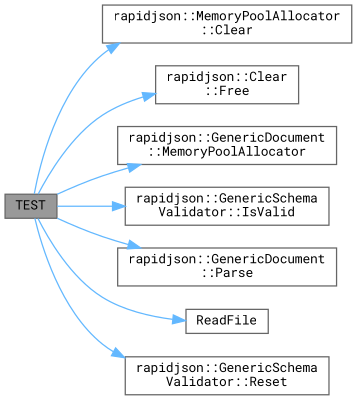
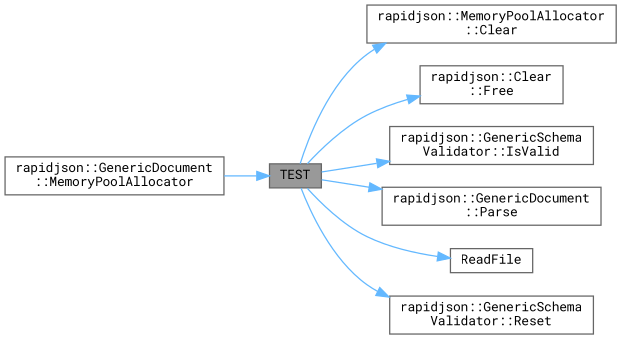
edge "TEST" -> "rapidjson::GenericDocument ::MemoryPoolAllocator": reversed
